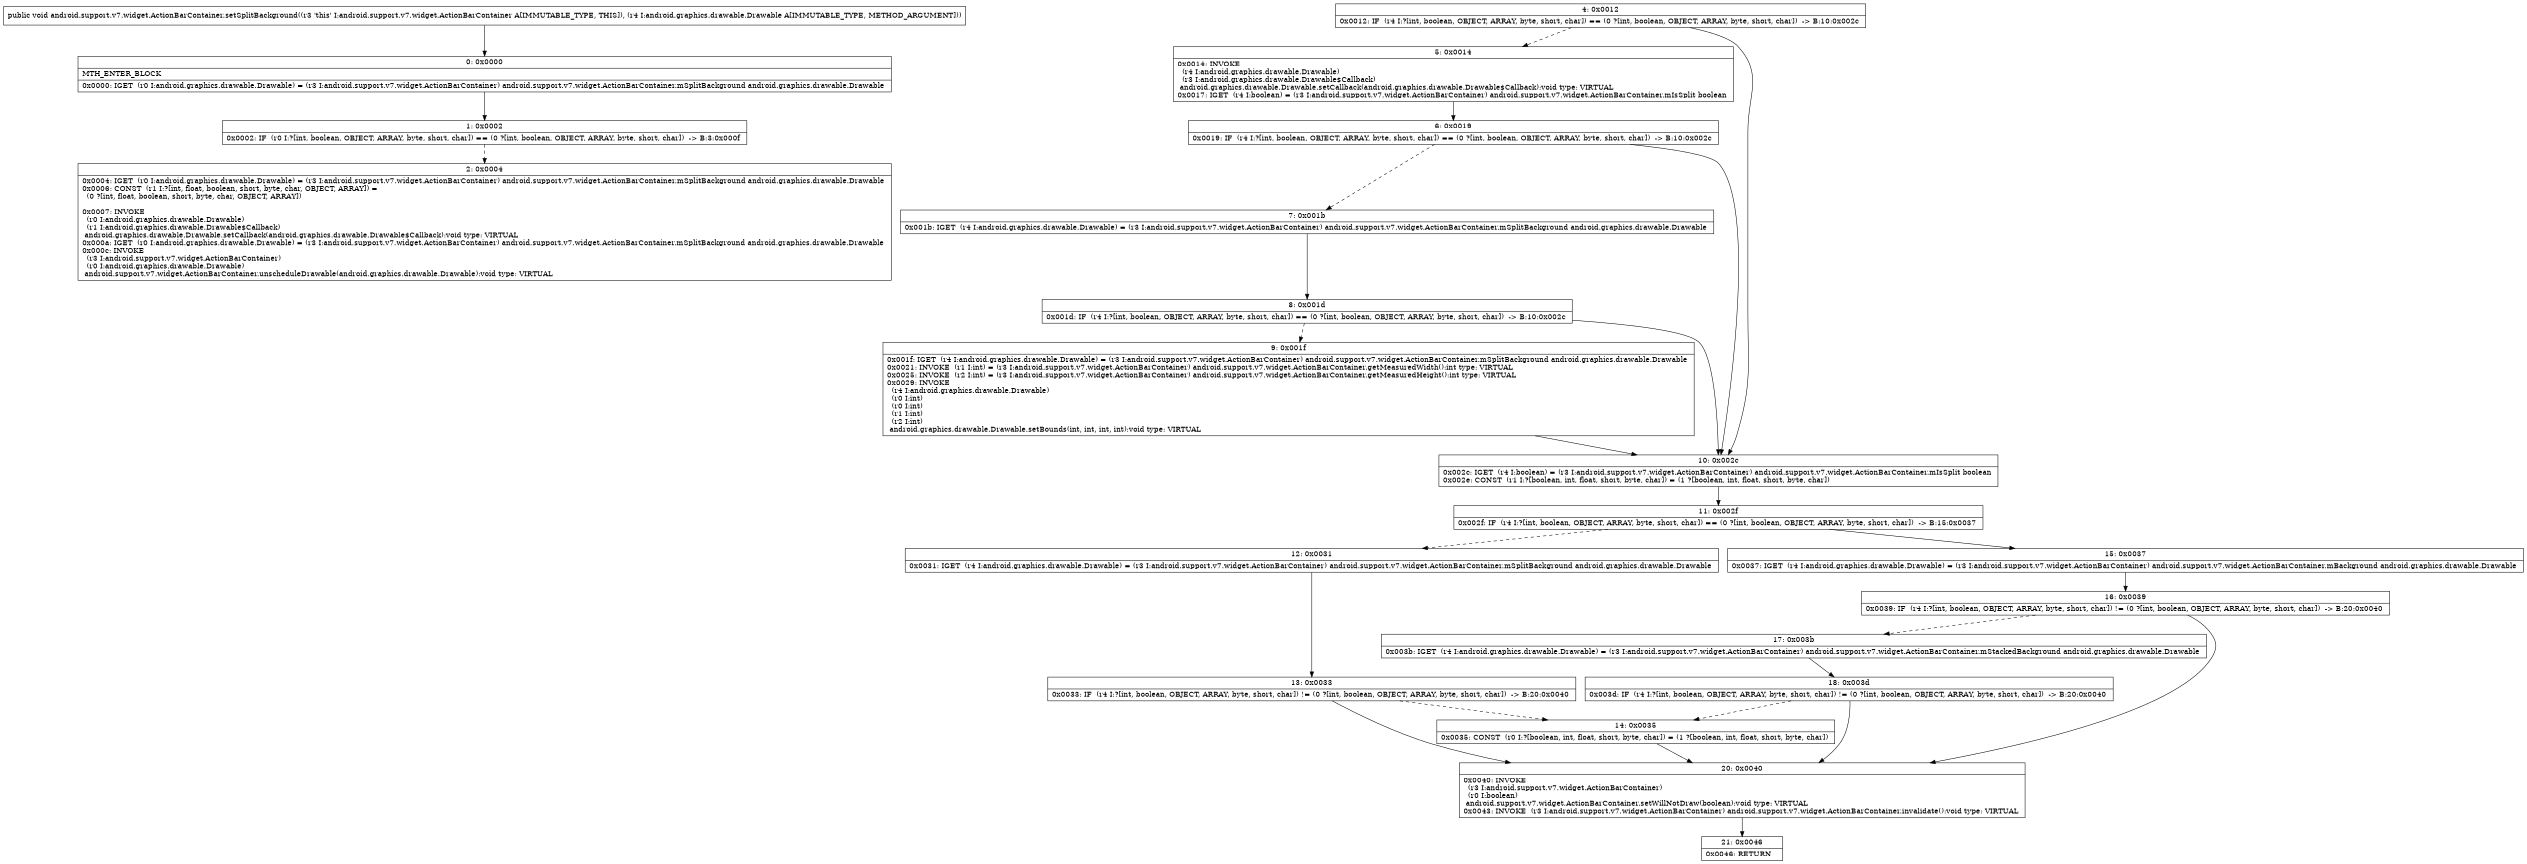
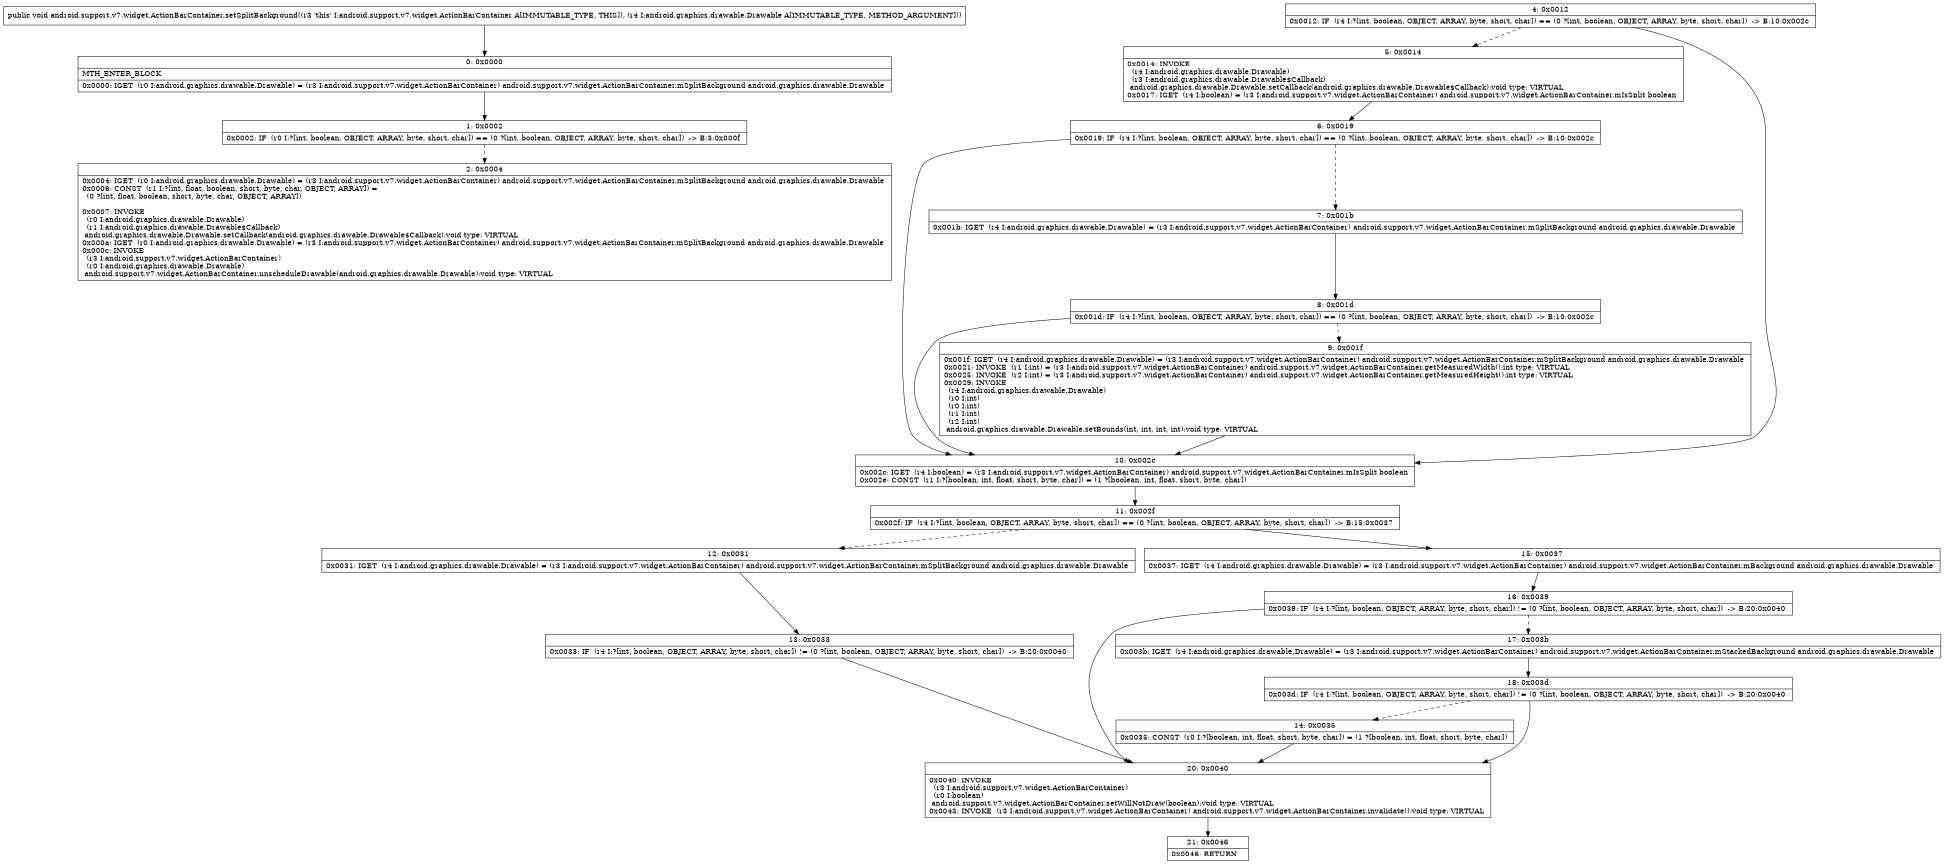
edge "13: 0x0033" -> "14: 0x0035": removed
